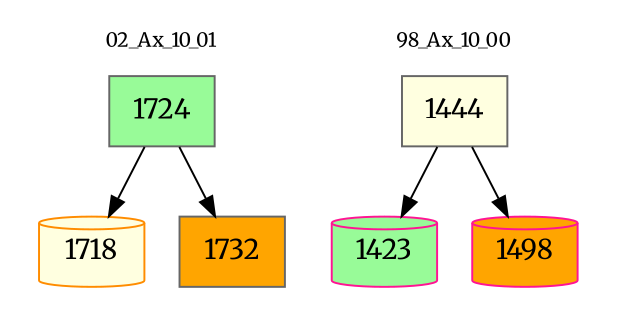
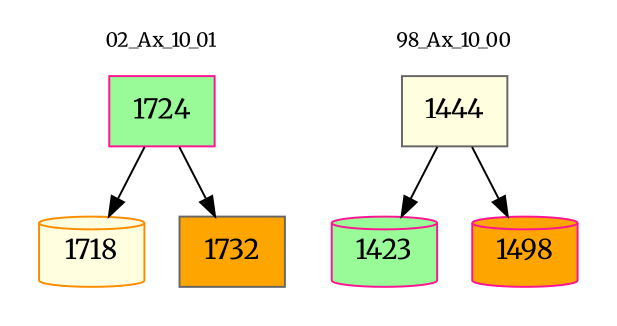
node "1724": color gray40 -> deeppink
